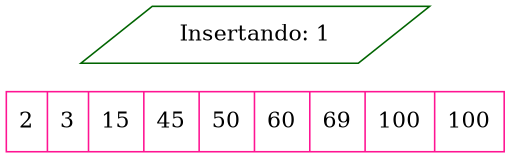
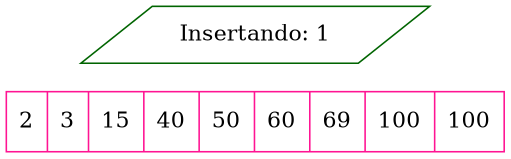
node "2": text "45" -> "40"
